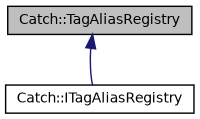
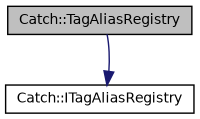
edge "Catch::ITagAliasRegistry" -> "Catch::TagAliasRegistry": reversed
